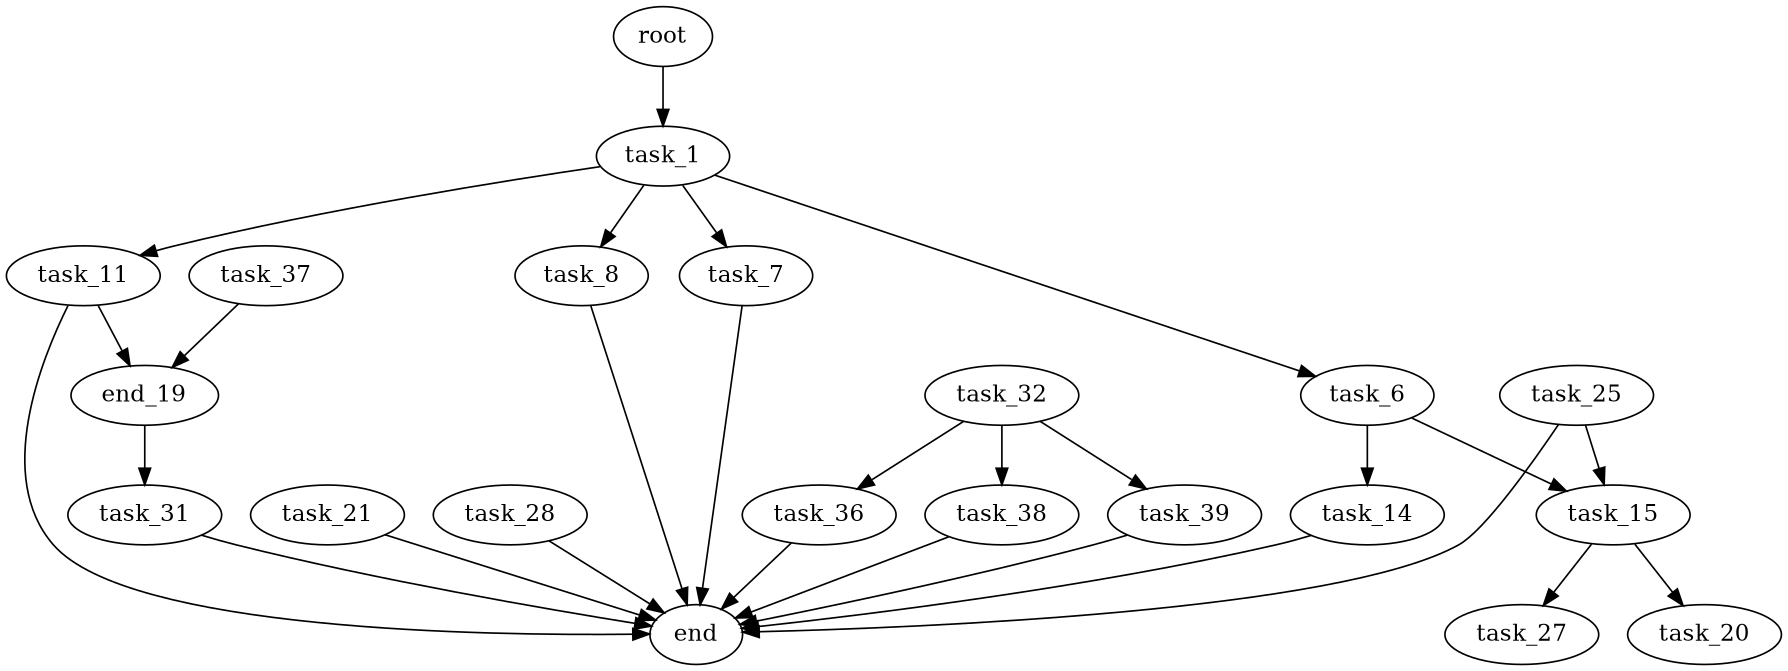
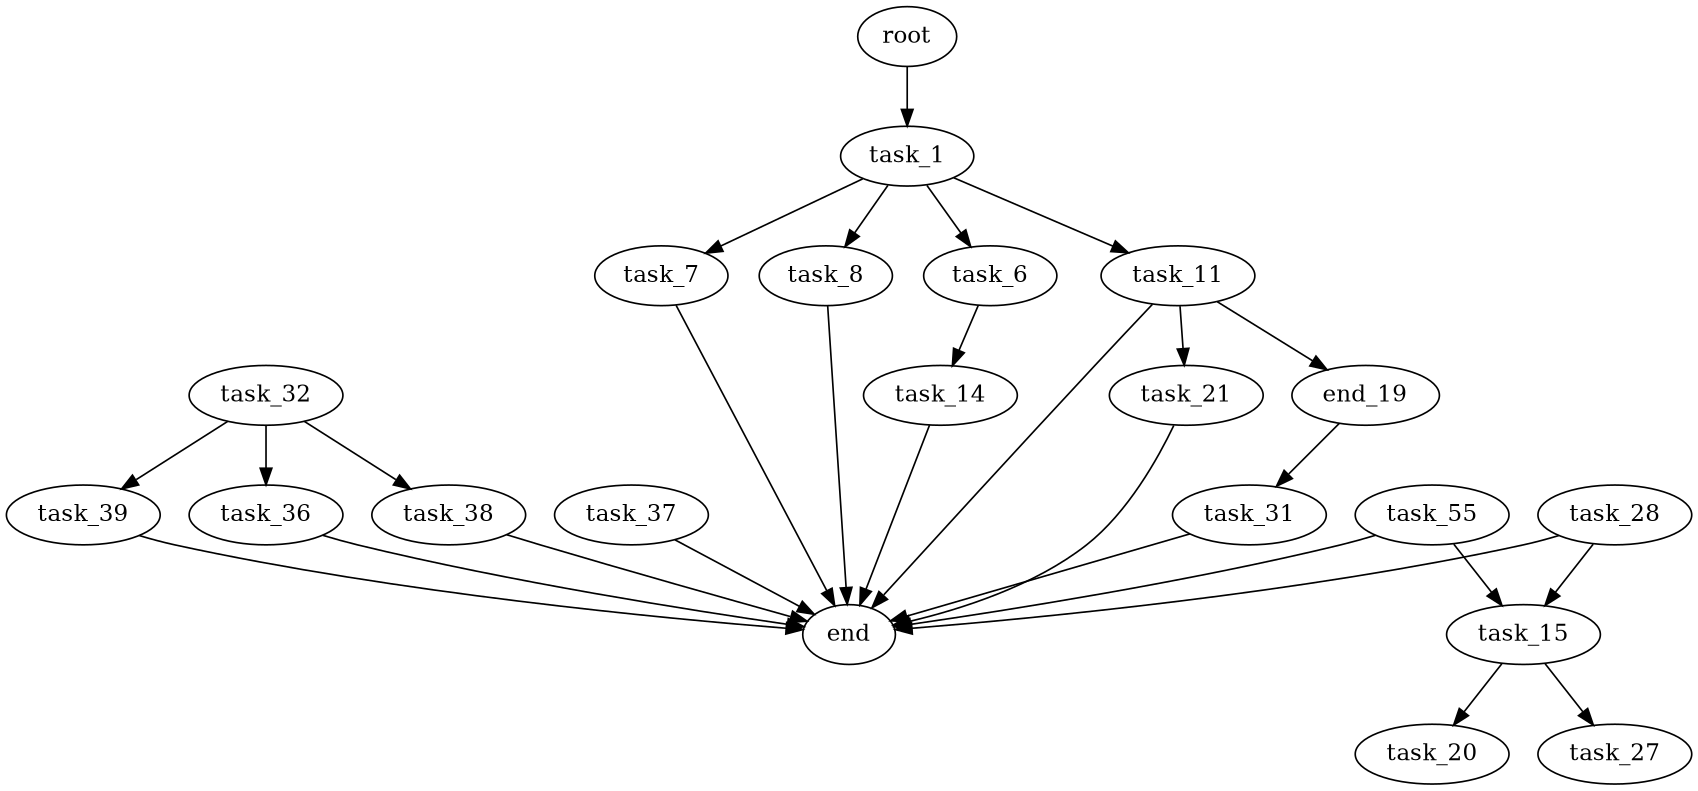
edge "task_11" -> "task_21": added
edge "task_37" -> "end_19": now "task_37" -> "end"
node "task_25": label "task_25" -> "task_55"
edge "task_6" -> "task_15": now "task_28" -> "task_15"
